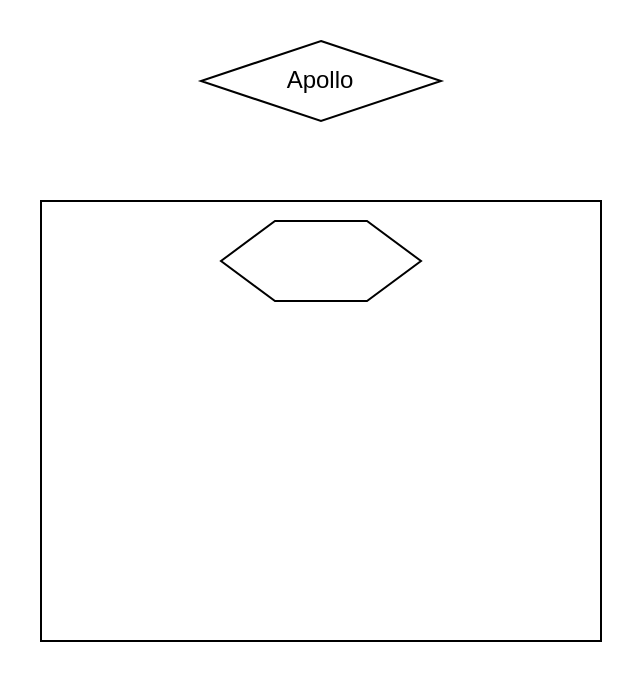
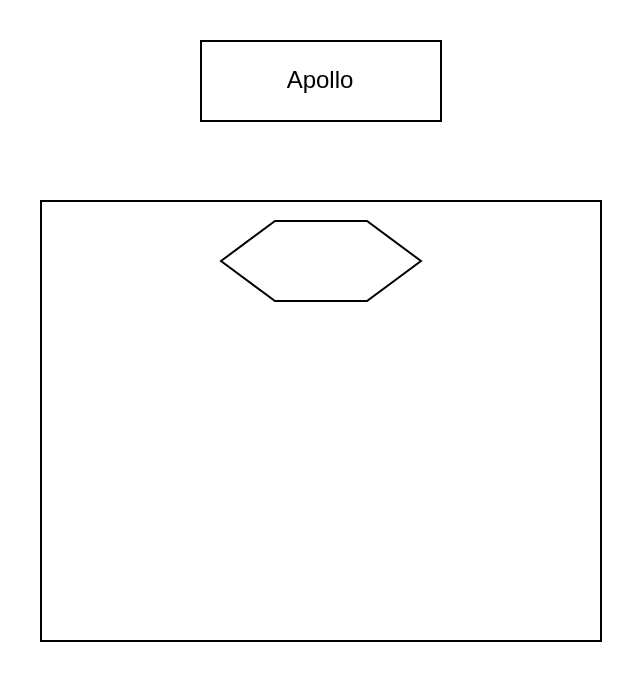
node "Apollo": shape diamond -> rectangle
